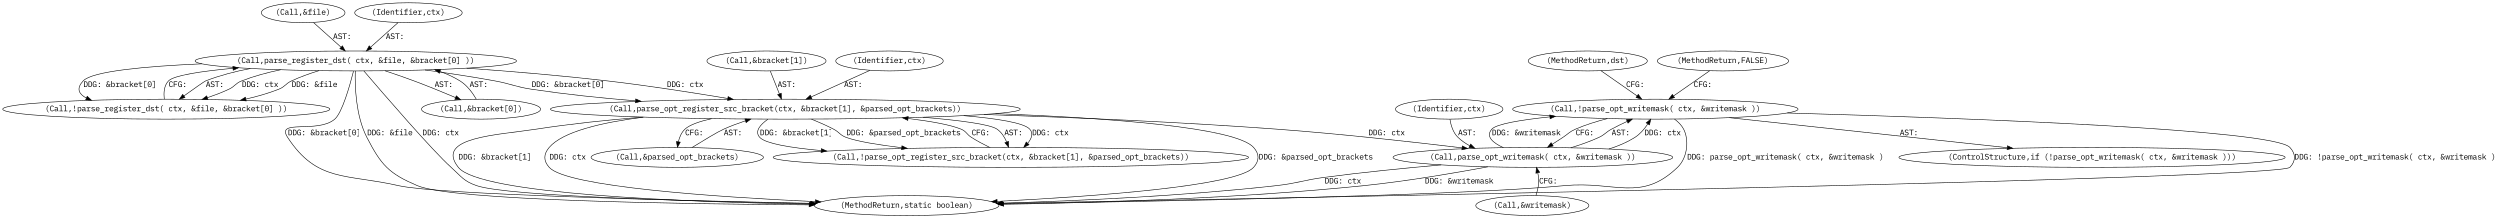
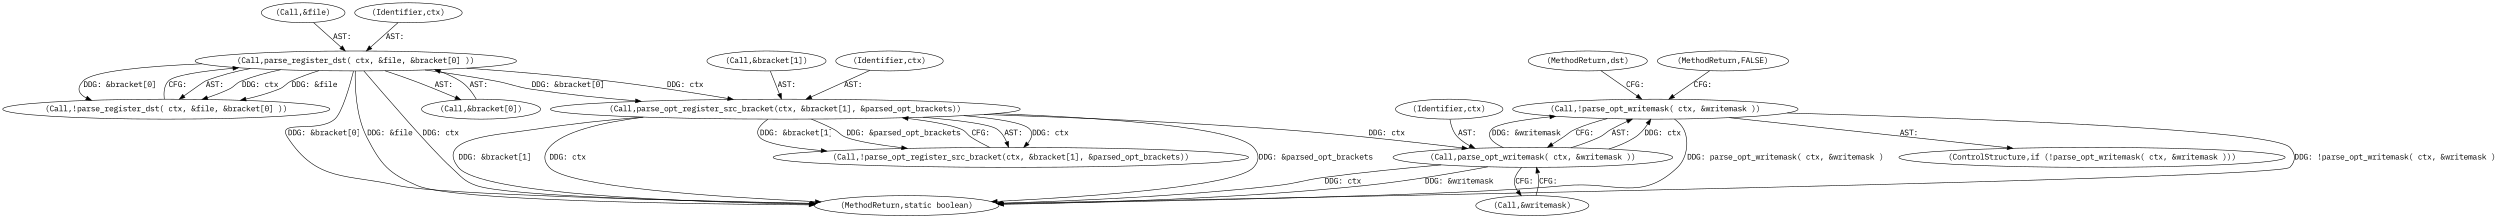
node "(Call,&parsed_opt_brackets)": removed
edge "(Call,parse_opt_writemask( ctx, &writemask ))" -> "(Call,&writemask)": added, label "CFG:"
